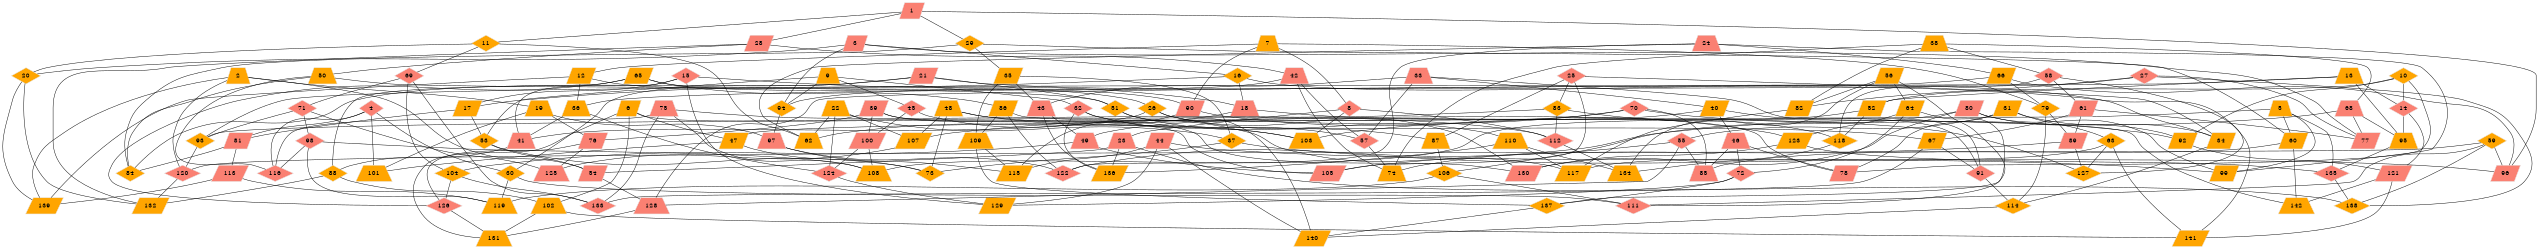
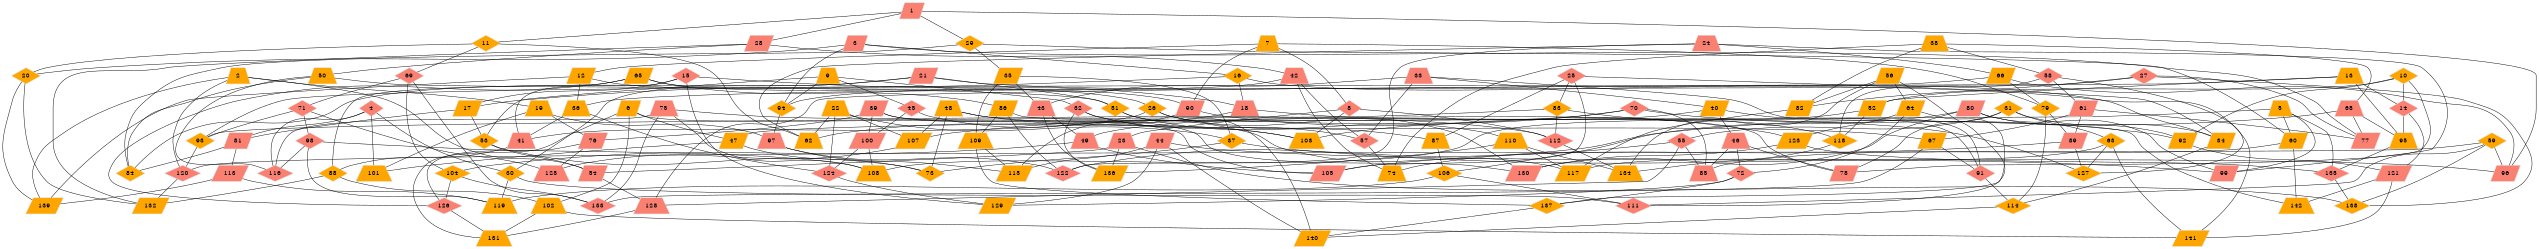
node "31": shape parallelogram -> diamond
node "99": fillcolor orange -> salmon
